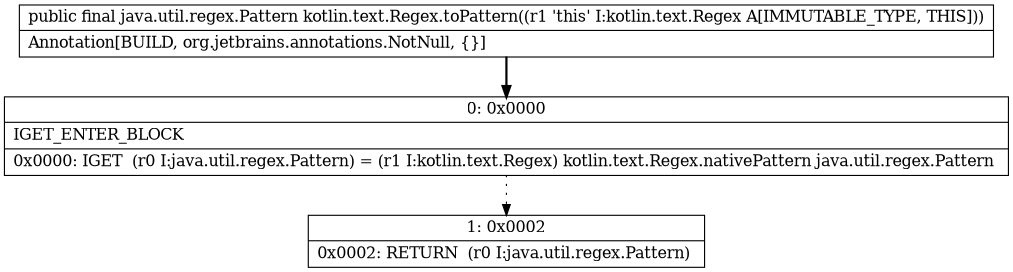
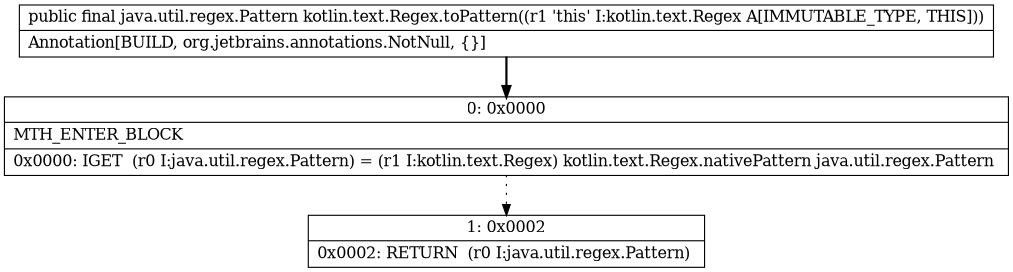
node "0: 0x0000": text "IGET_ENTER_BLOCK" -> "MTH_ENTER_BLOCK"
